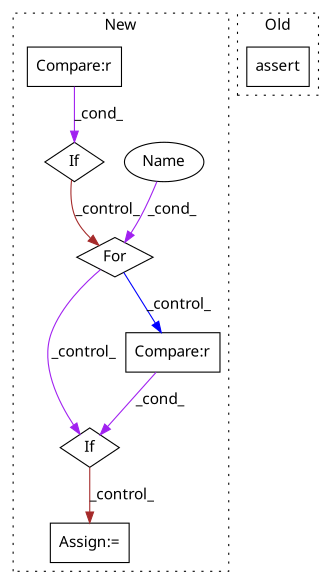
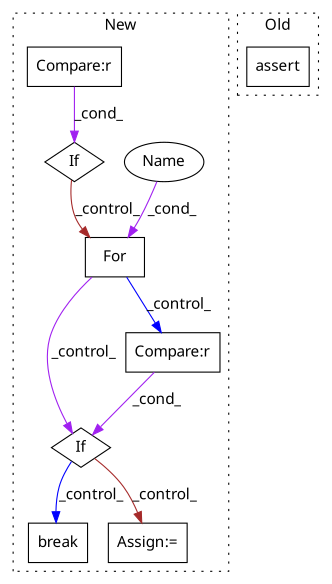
node "For": shape diamond -> box
node "break": added
